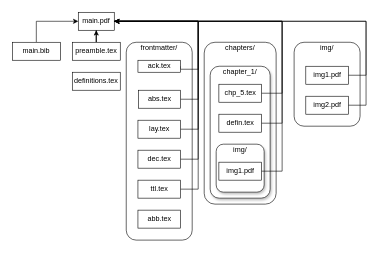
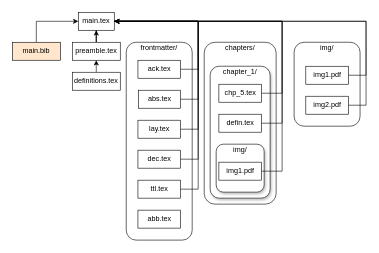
node "main.pdf": label "main.pdf" -> "main.tex"
node "main.bib": fillcolor #ffffff -> #ffe6cc
edge "definitions.tex" -> "preamble.tex": added
node "ack.tex": size 43x12 -> 43x18
